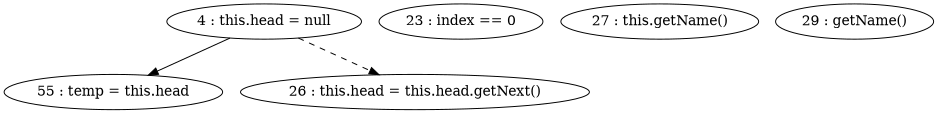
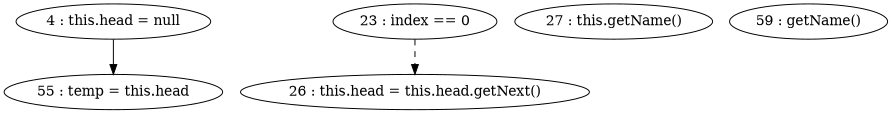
node "29 : getName()": label "29 : getName()" -> "59 : getName()"
edge "4 : this.head = null" -> "26 : this.head = this.head.getNext()": now "23 : index == 0" -> "26 : this.head = this.head.getNext()"
